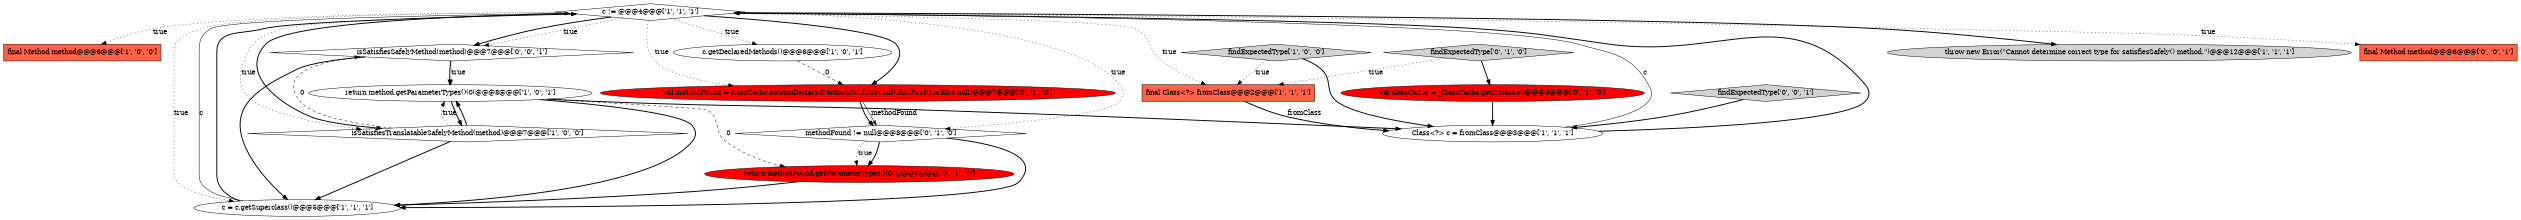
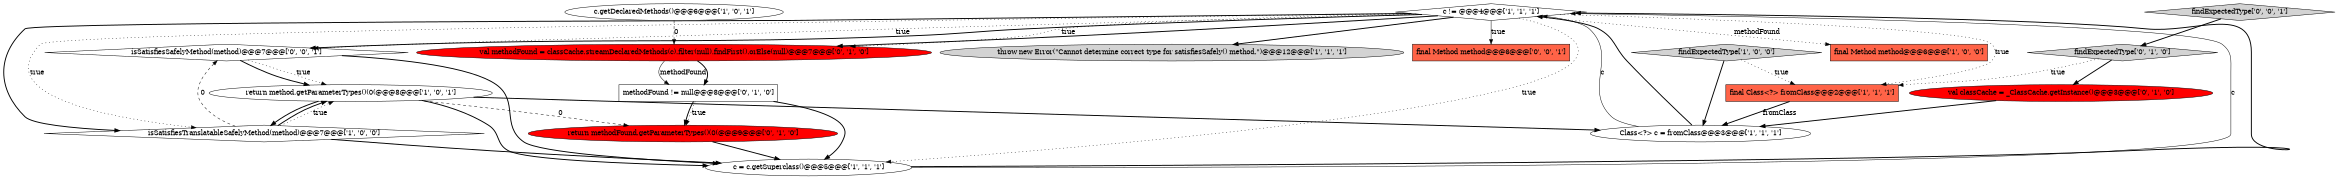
edge "c != @@@4@@@['1', '1', '1']" -> "final Method method@@@6@@@['0', '0', '1']": style dotted -> solid
edge "c != @@@4@@@['1', '1', '1']" -> "c.getDeclaredMethods()@@@6@@@['1', '0', '1']": removed, label "true"
edge "c != @@@4@@@['1', '1', '1']" -> "final Method method@@@6@@@['1', '0', '0']": label "true" -> "methodFound"
edge "c != @@@4@@@['1', '1', '1']" -> "methodFound != null@@@8@@@['0', '1', '0']": removed, label "true"
edge "findExpectedType['0', '0', '1']" -> "Class<?> c = fromClass@@@3@@@['1', '1', '1']": now "findExpectedType['0', '0', '1']" -> "findExpectedType['0', '1', '0']"
node "methodFound != null@@@8@@@['0', '1', '0']": shape diamond -> box
